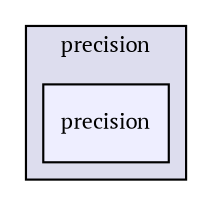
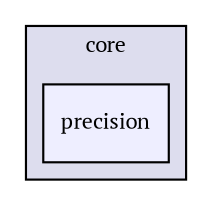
cluster "precision": label "precision" -> "core"
